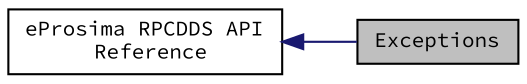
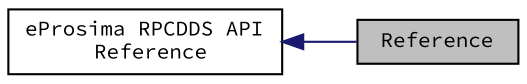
node "Exceptions": label "Exceptions" -> "Reference"
